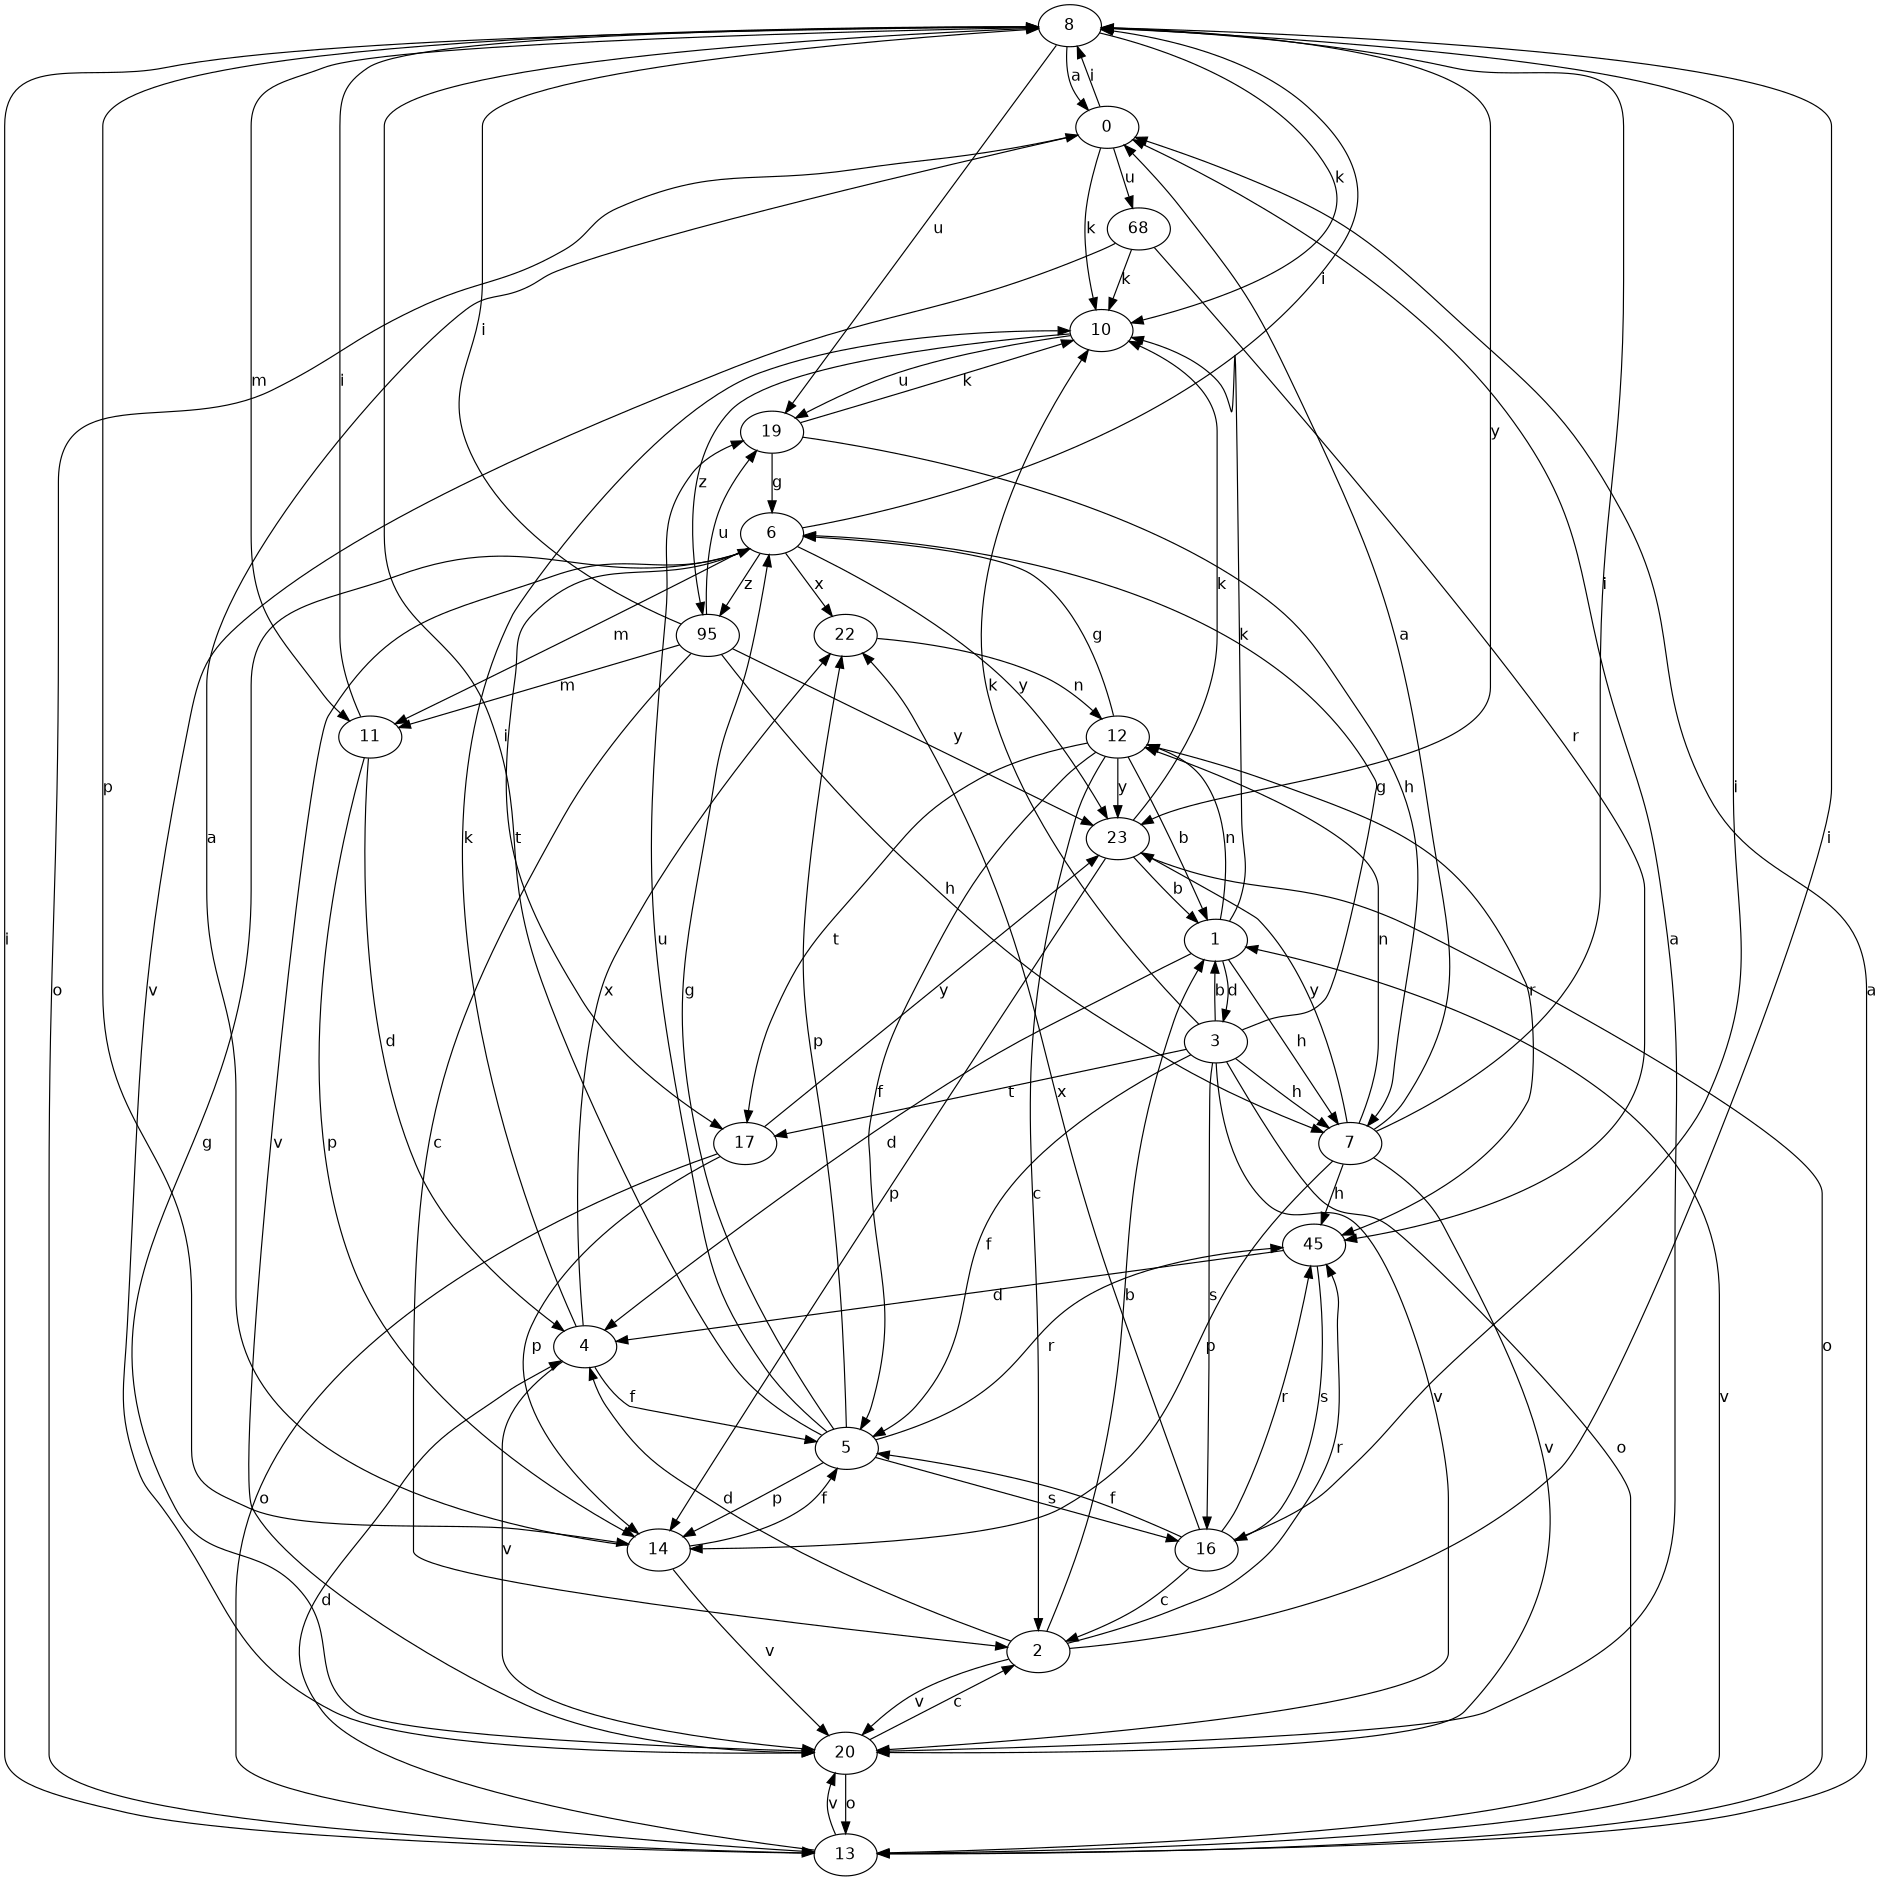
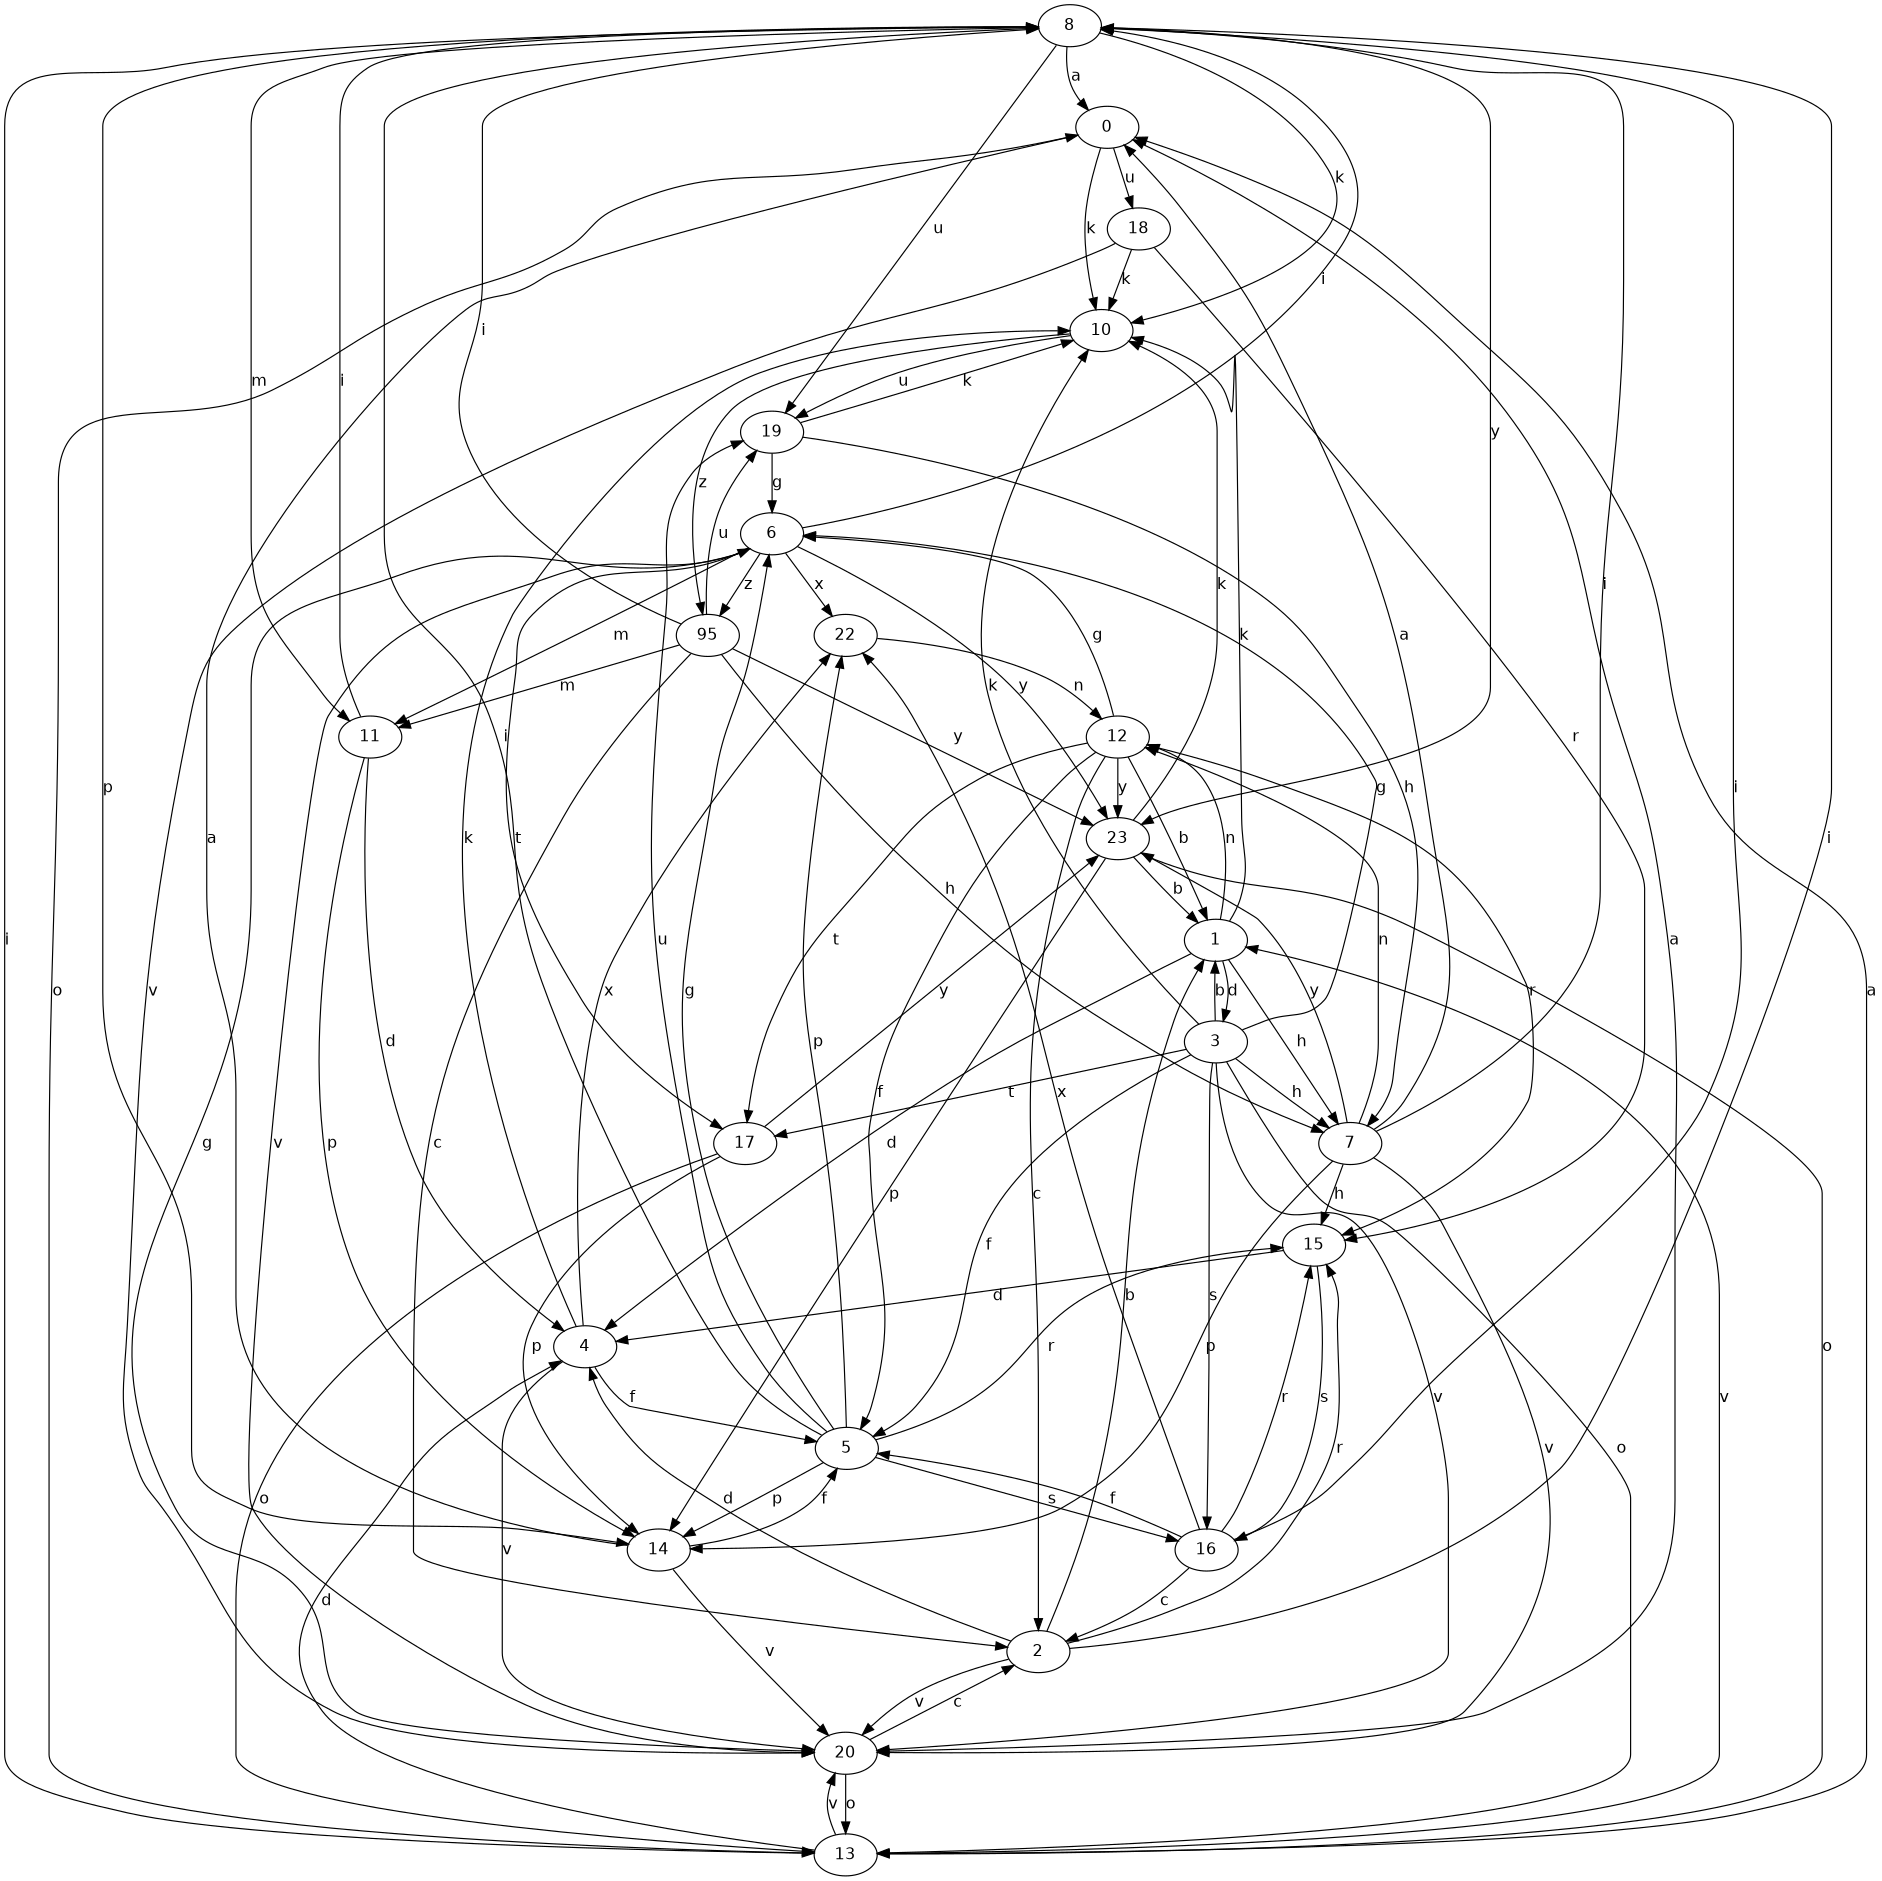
edge "0" -> "8": removed, label "i"
node "68": label "68" -> "18"
node "45": label "45" -> "15"
